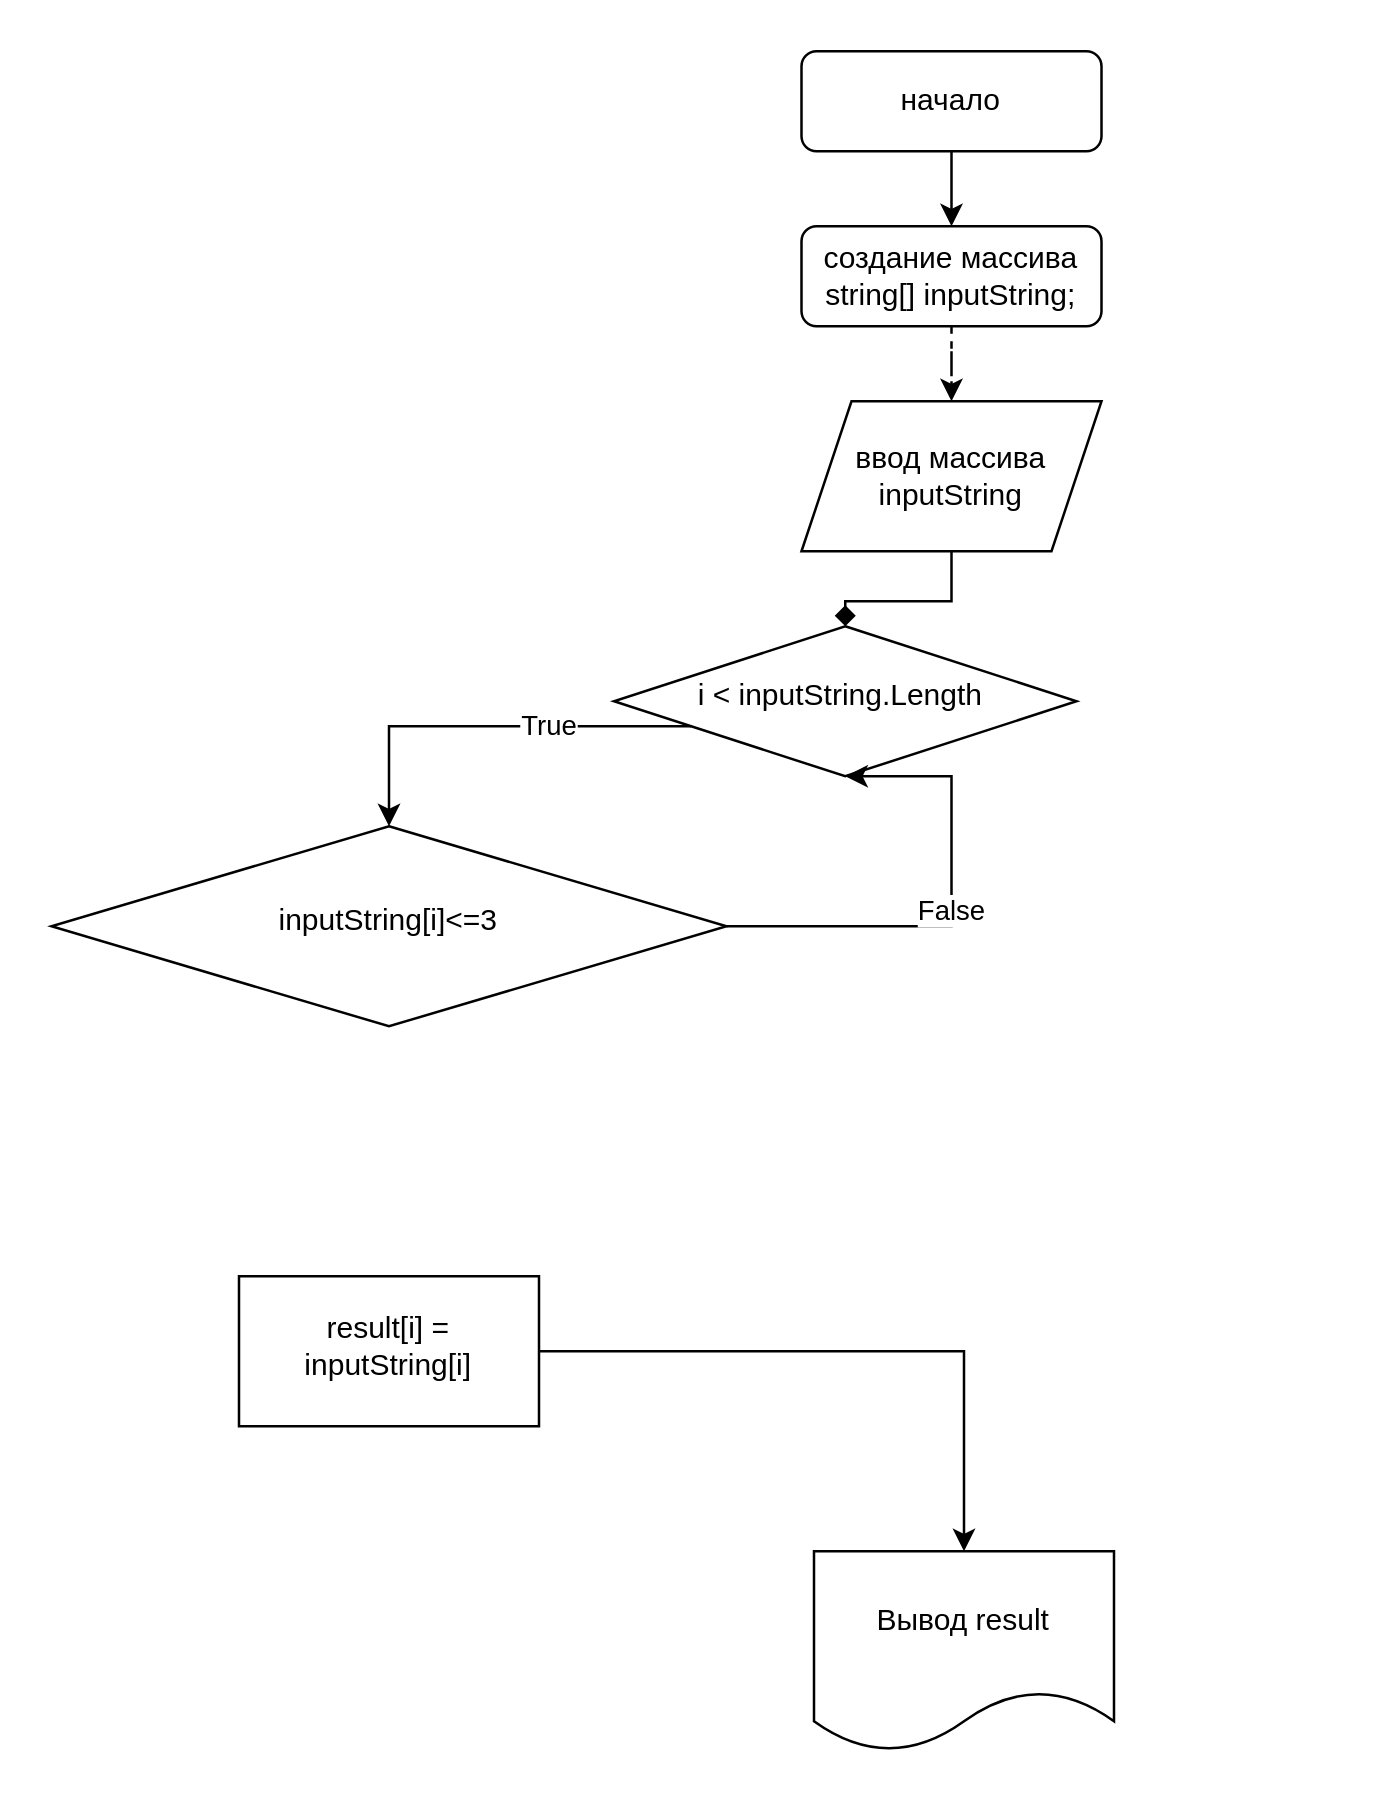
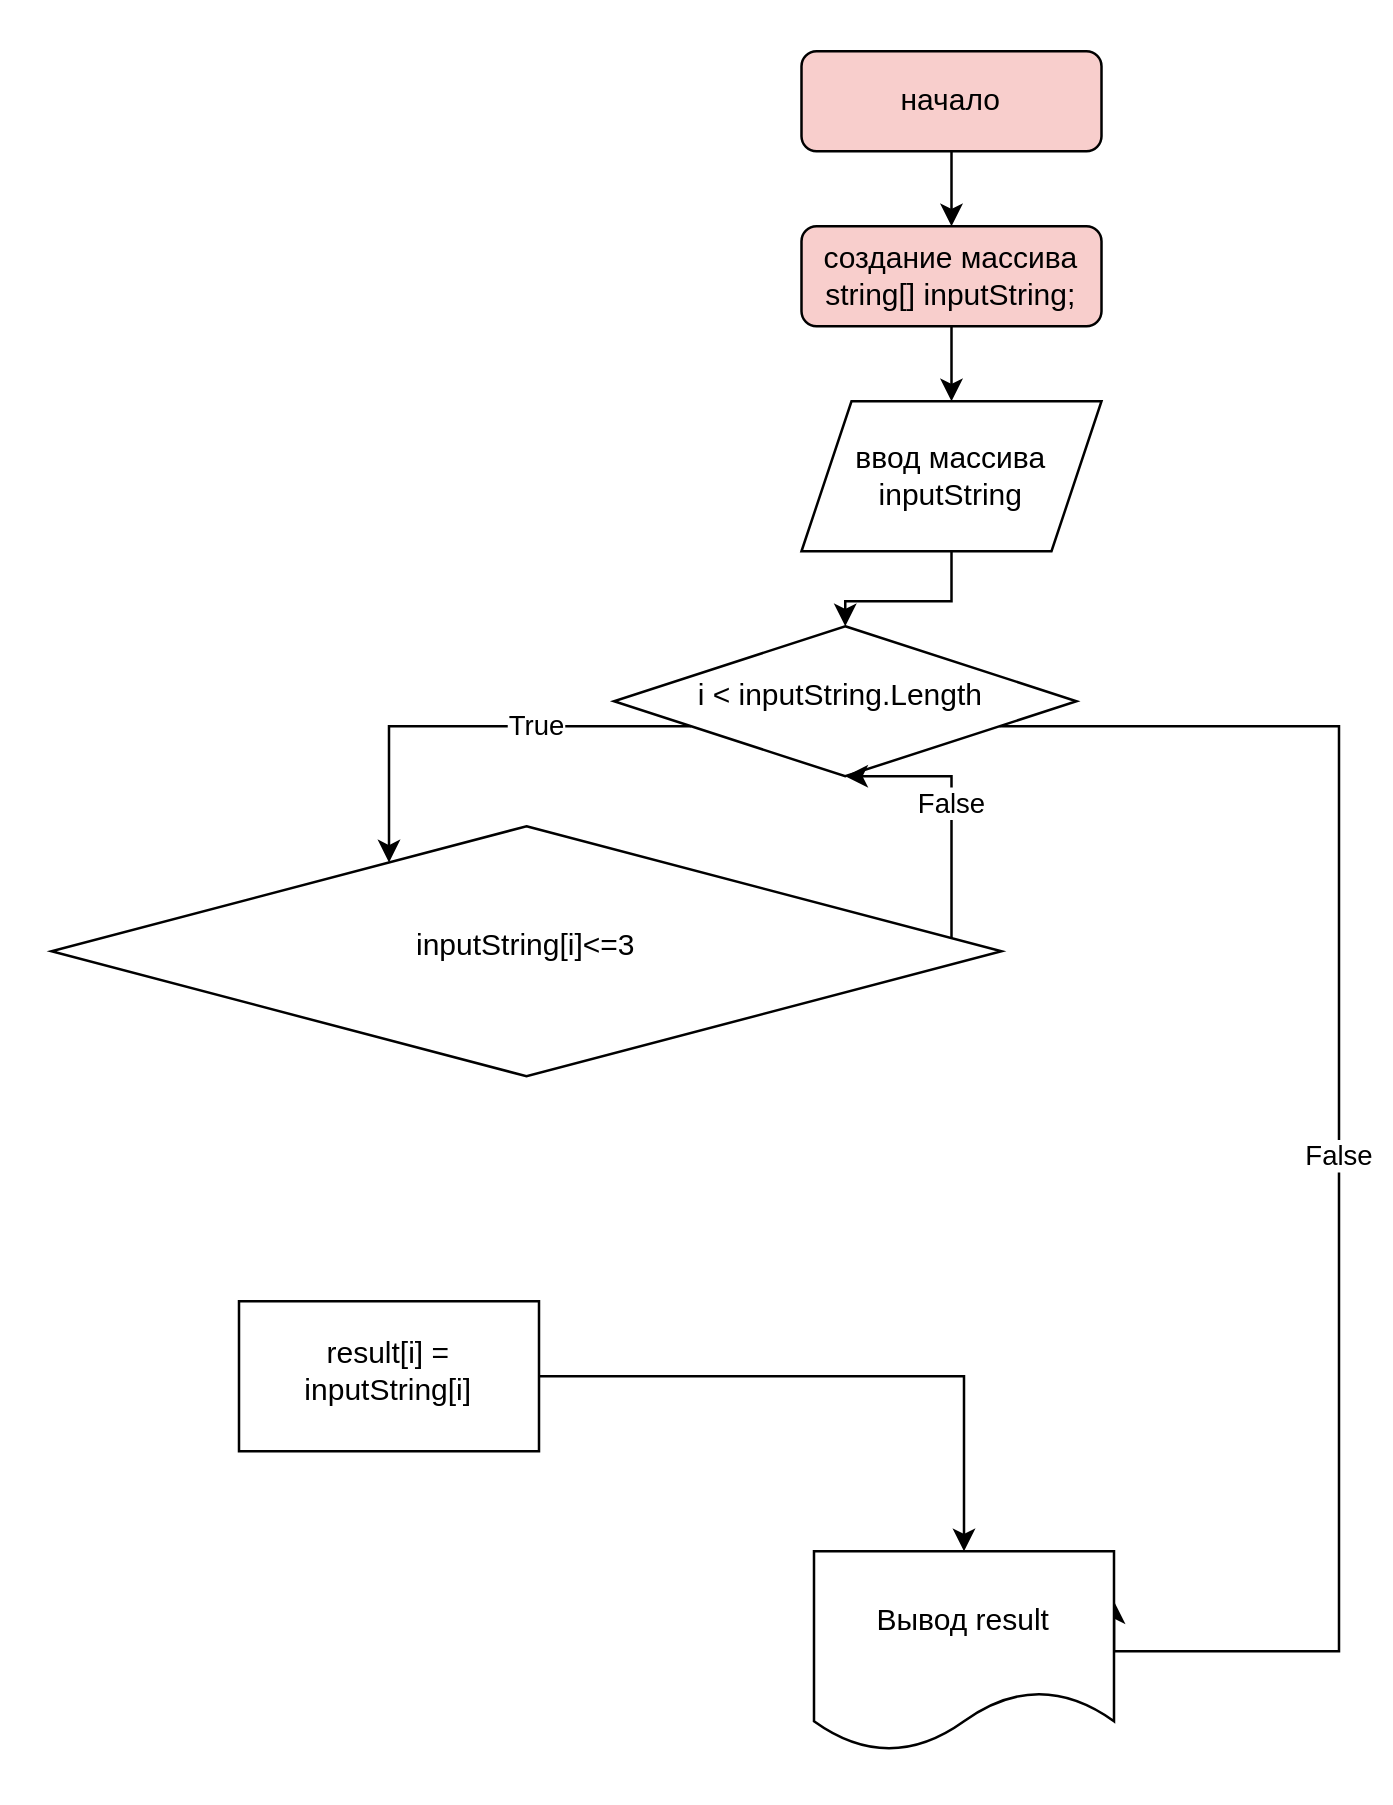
node "начало": fillcolor #ffffff -> #f8cecc
node "создание массива string[] inputString;": fillcolor #ffffff -> #f8cecc
edge "создание массива string[] inputString;" -> "ввод массива inputString": style dashed -> solid
edge "ввод массива inputString" -> "i < inputString.Length": arrowhead diamond -> classic
node "inputString[i]<=3": size 675x200 -> 950x250
edge "i < inputString.Length" -> "Вывод result": added, label "False"
node "result[i] = inputString[i]": moved (389, 1351) -> (389, 1376)
